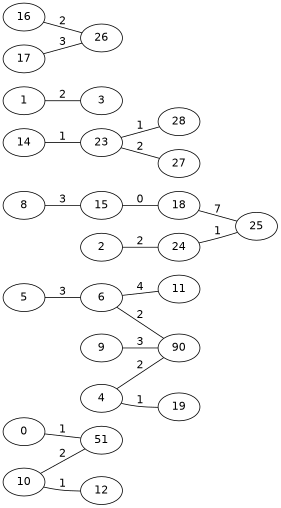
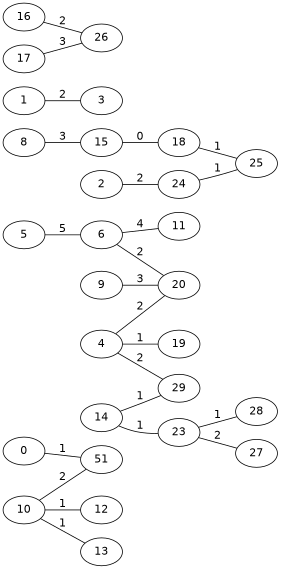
edge "18" -- "25": label "7" -> "1"
edge "5" -- "6": label "3" -> "5"
node "90": label "90" -> "20"
node "29": added
node "13": added
